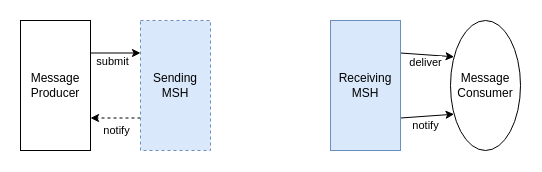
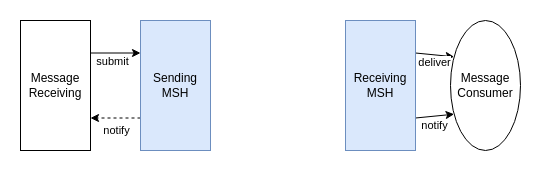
node "Message Producer": label "Message Producer" -> "Message Receiving"
node "Sending MSH": style dashed -> solid
node "Receiving MSH": moved (366, 86) -> (381, 86)
